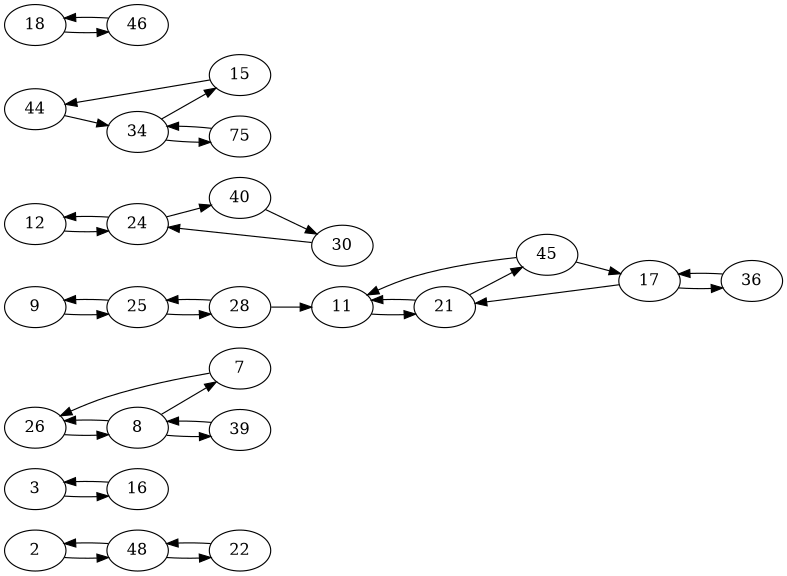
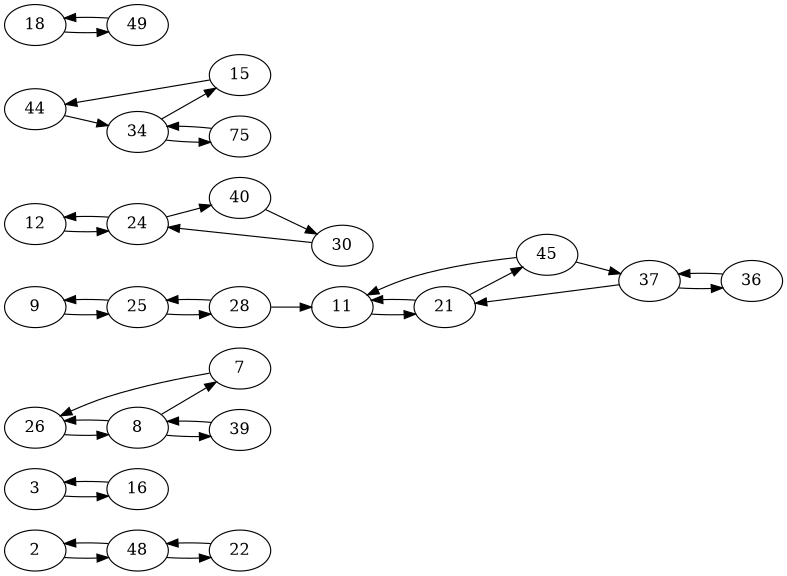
node "46": label "46" -> "49"
node "17": label "17" -> "37"
